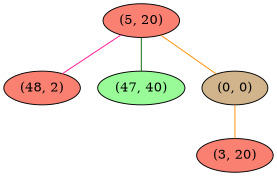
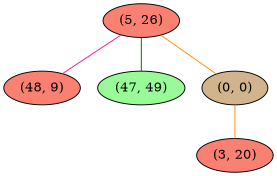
node "(5, 20)": label "(5, 20)" -> "(5, 26)"
node "(48, 2)": label "(48, 2)" -> "(48, 9)"
node "(47, 40)": label "(47, 40)" -> "(47, 49)"
